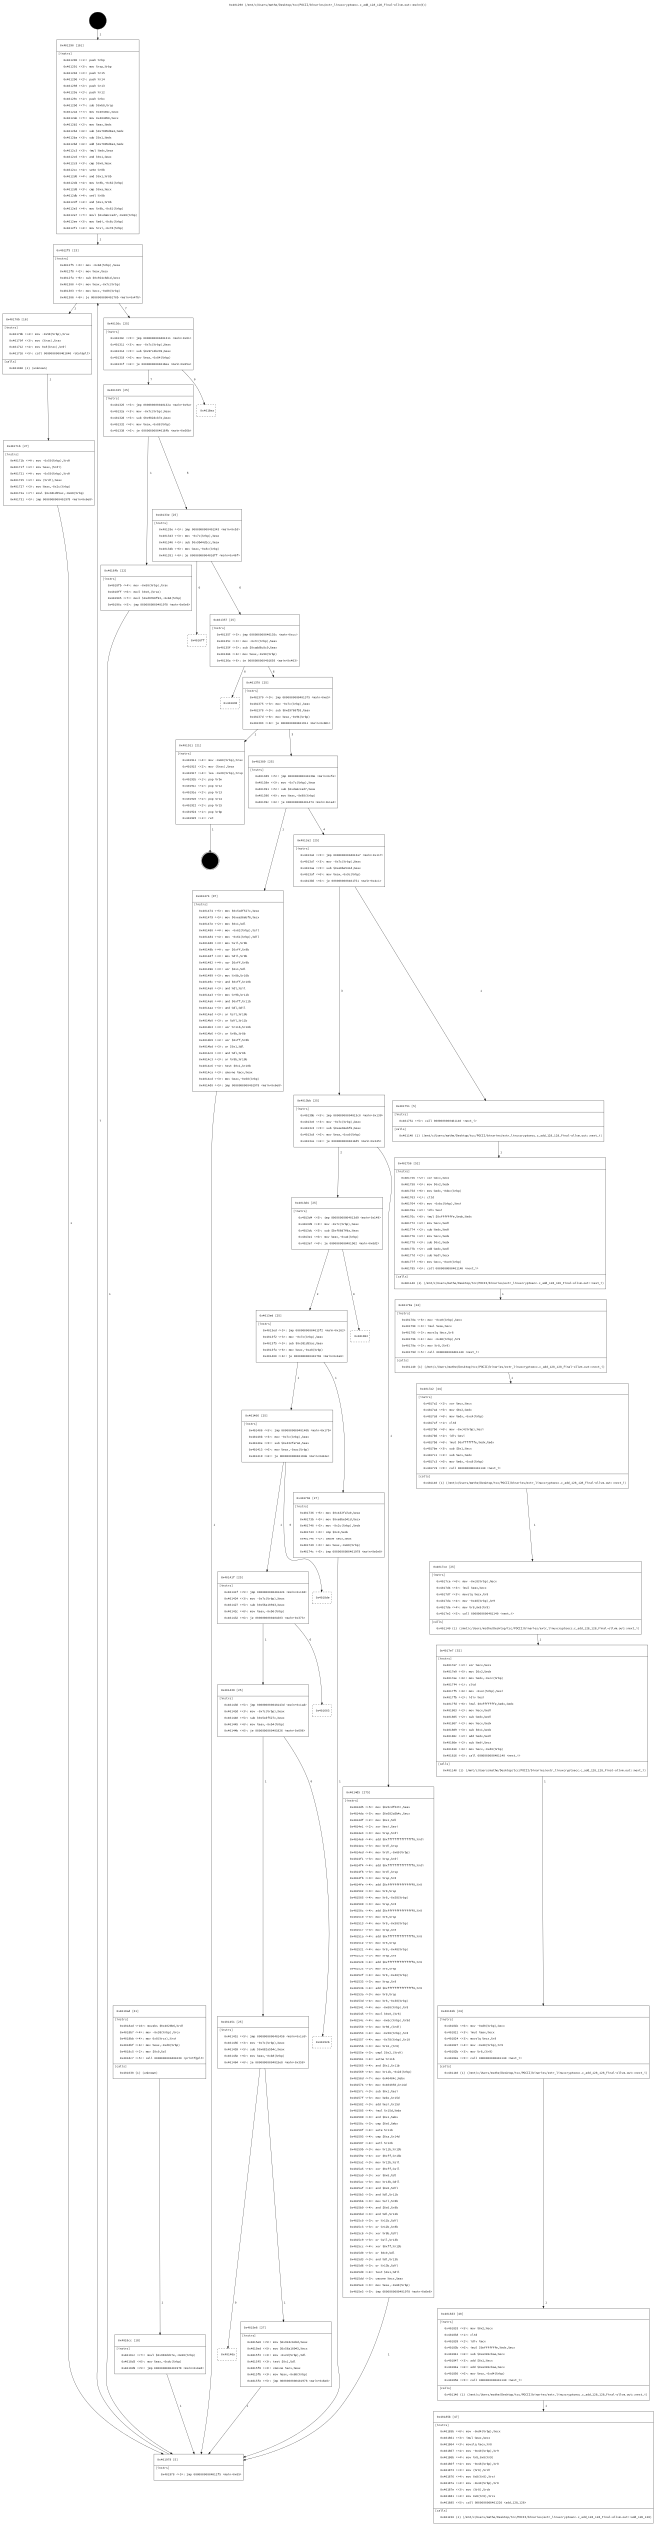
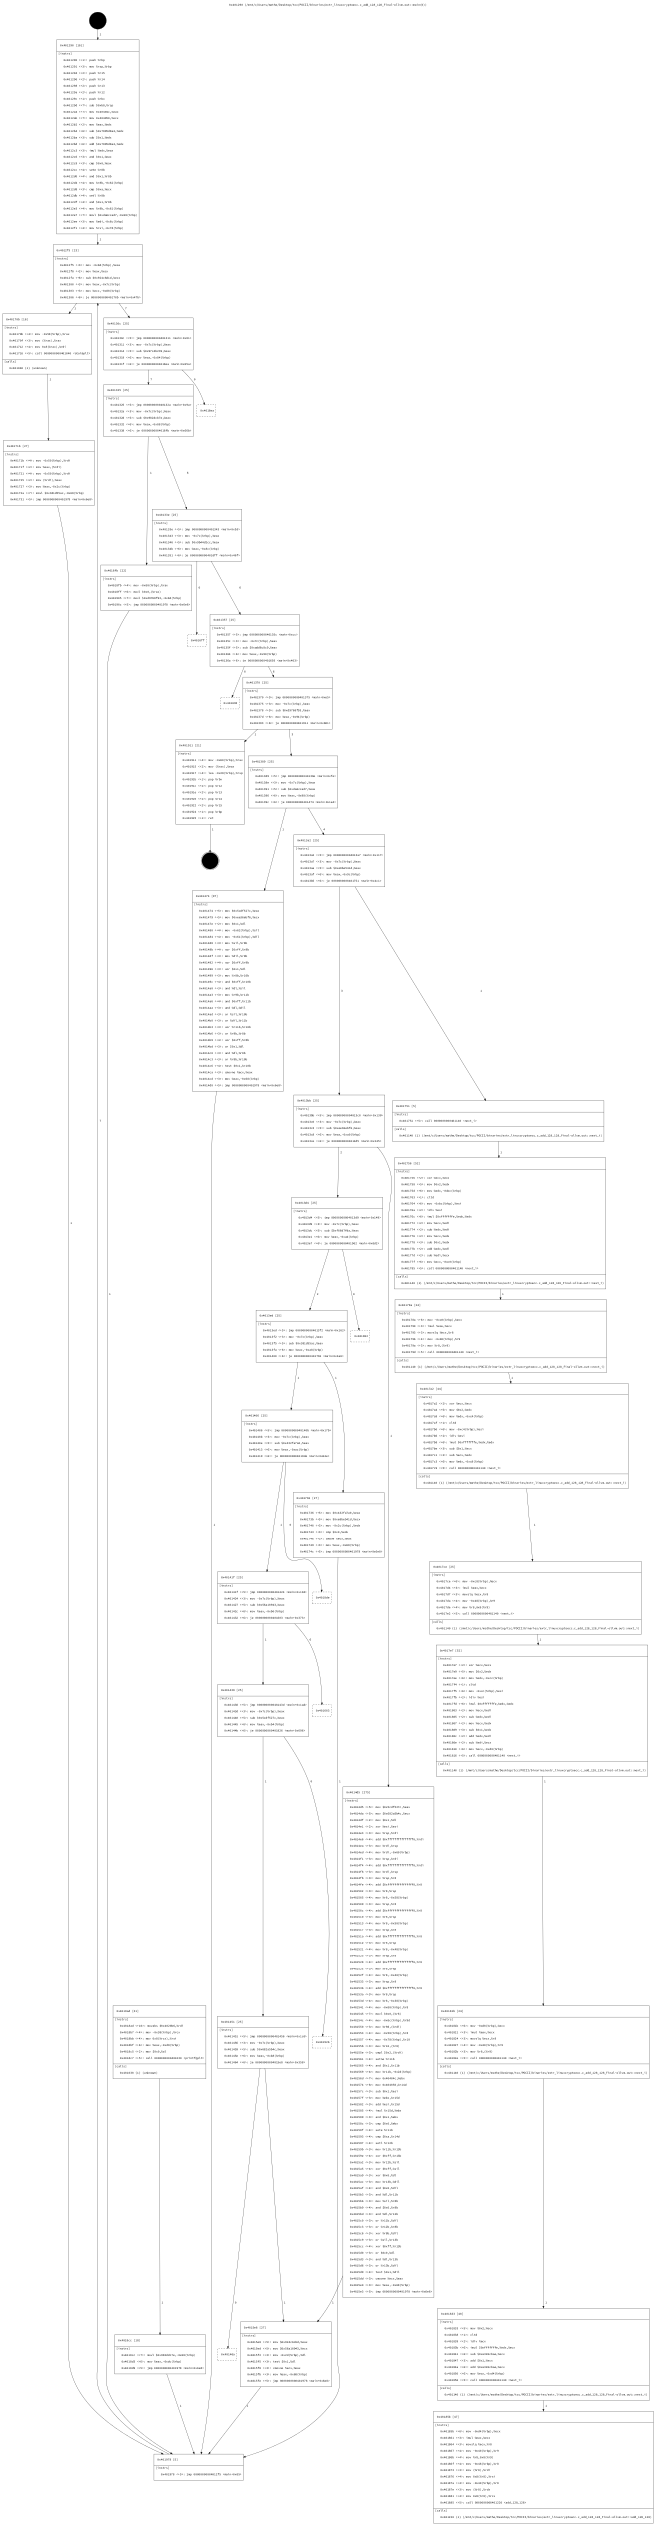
edge "0x4014d5 [275]" -> "0x401978 [5]": now "0x4014d5 [275]" -> "0x4015e8 [27]"
